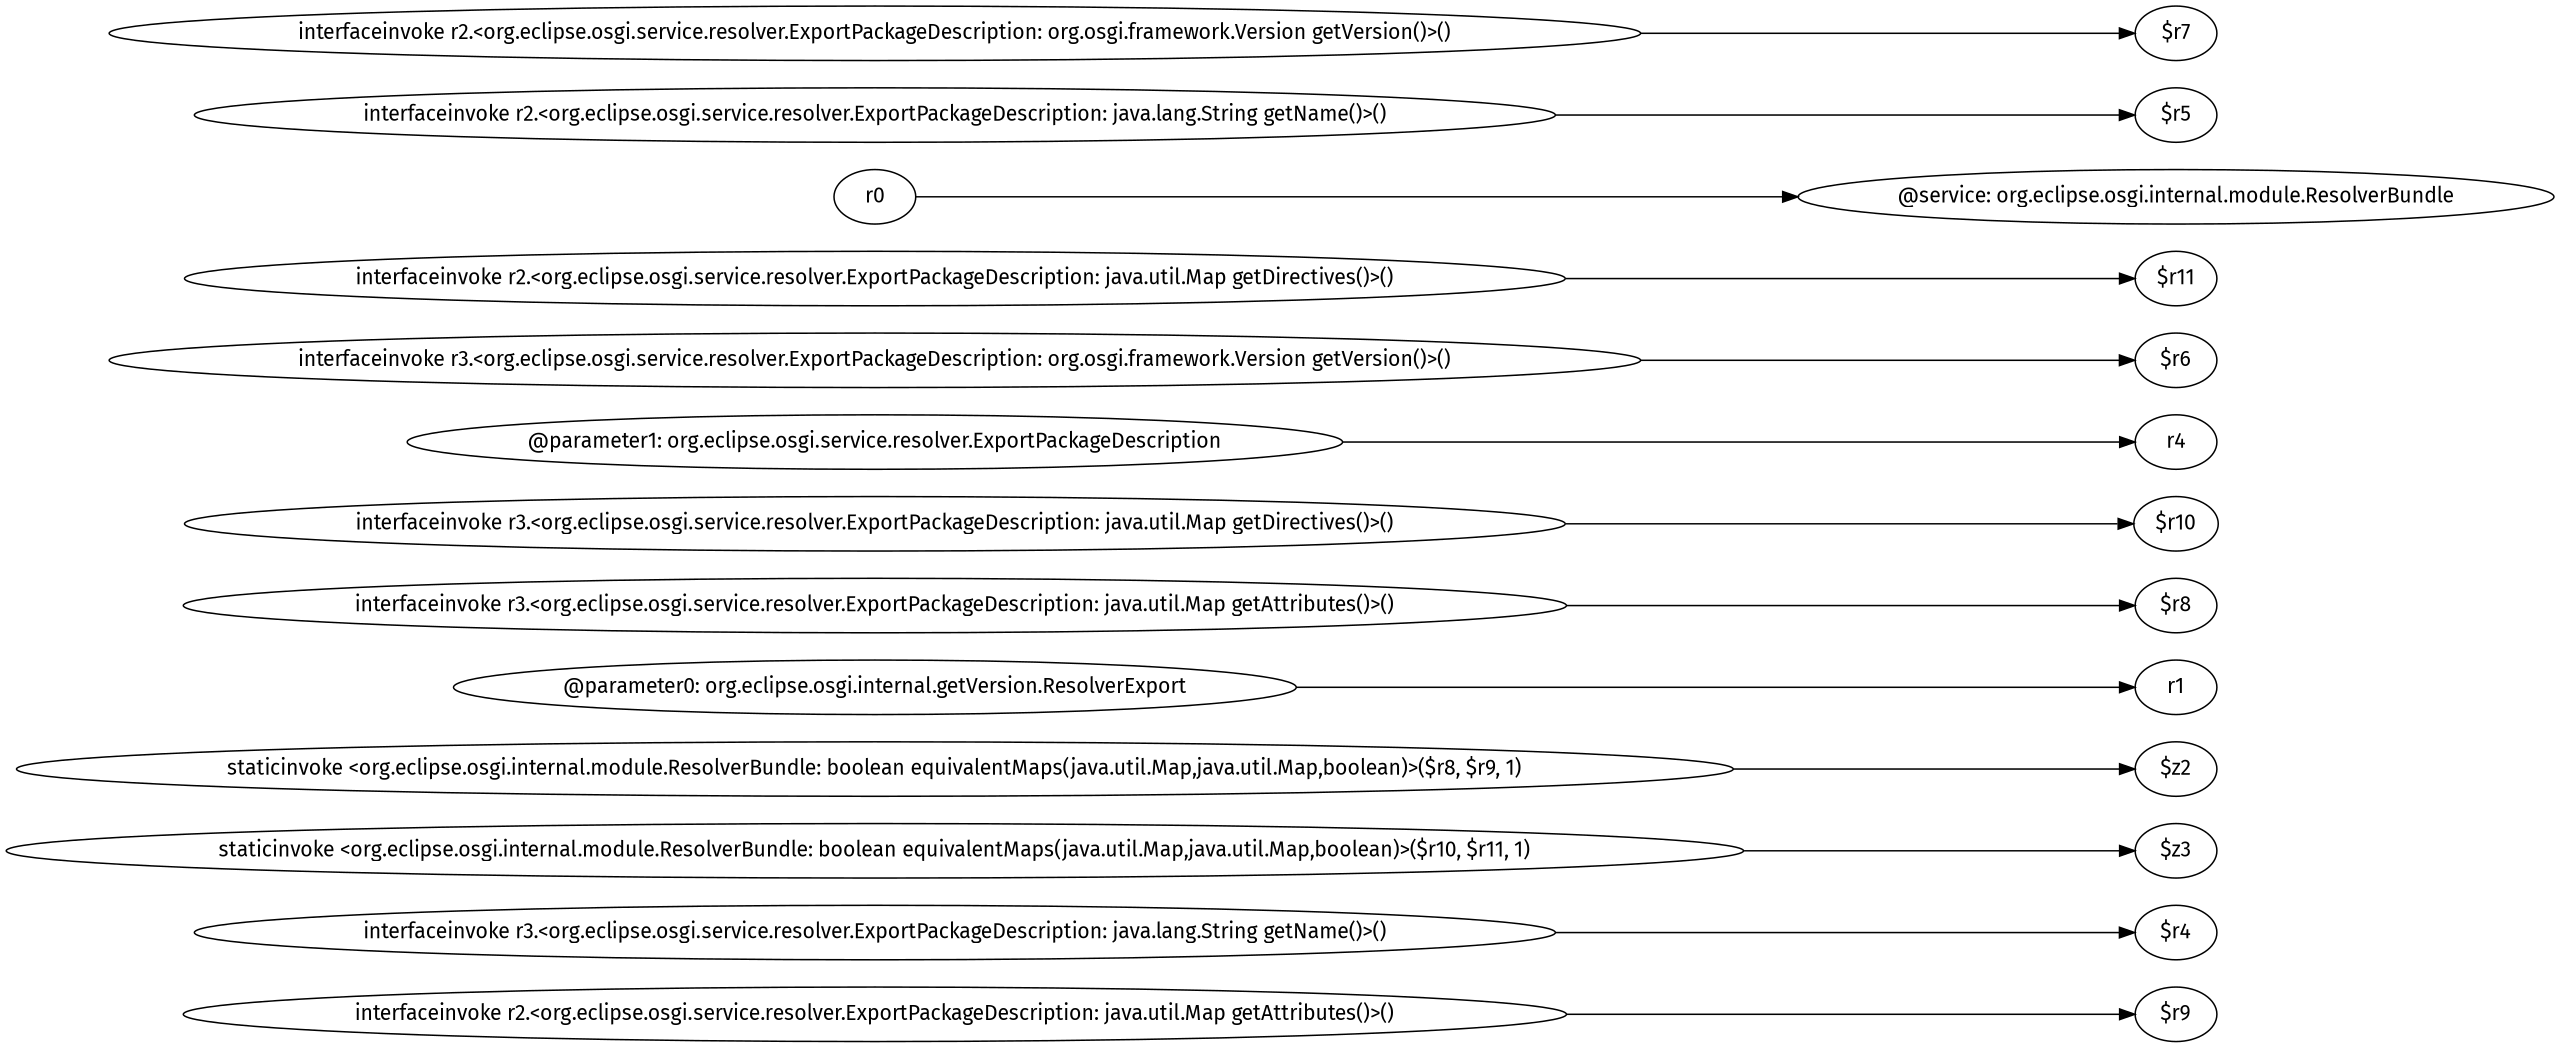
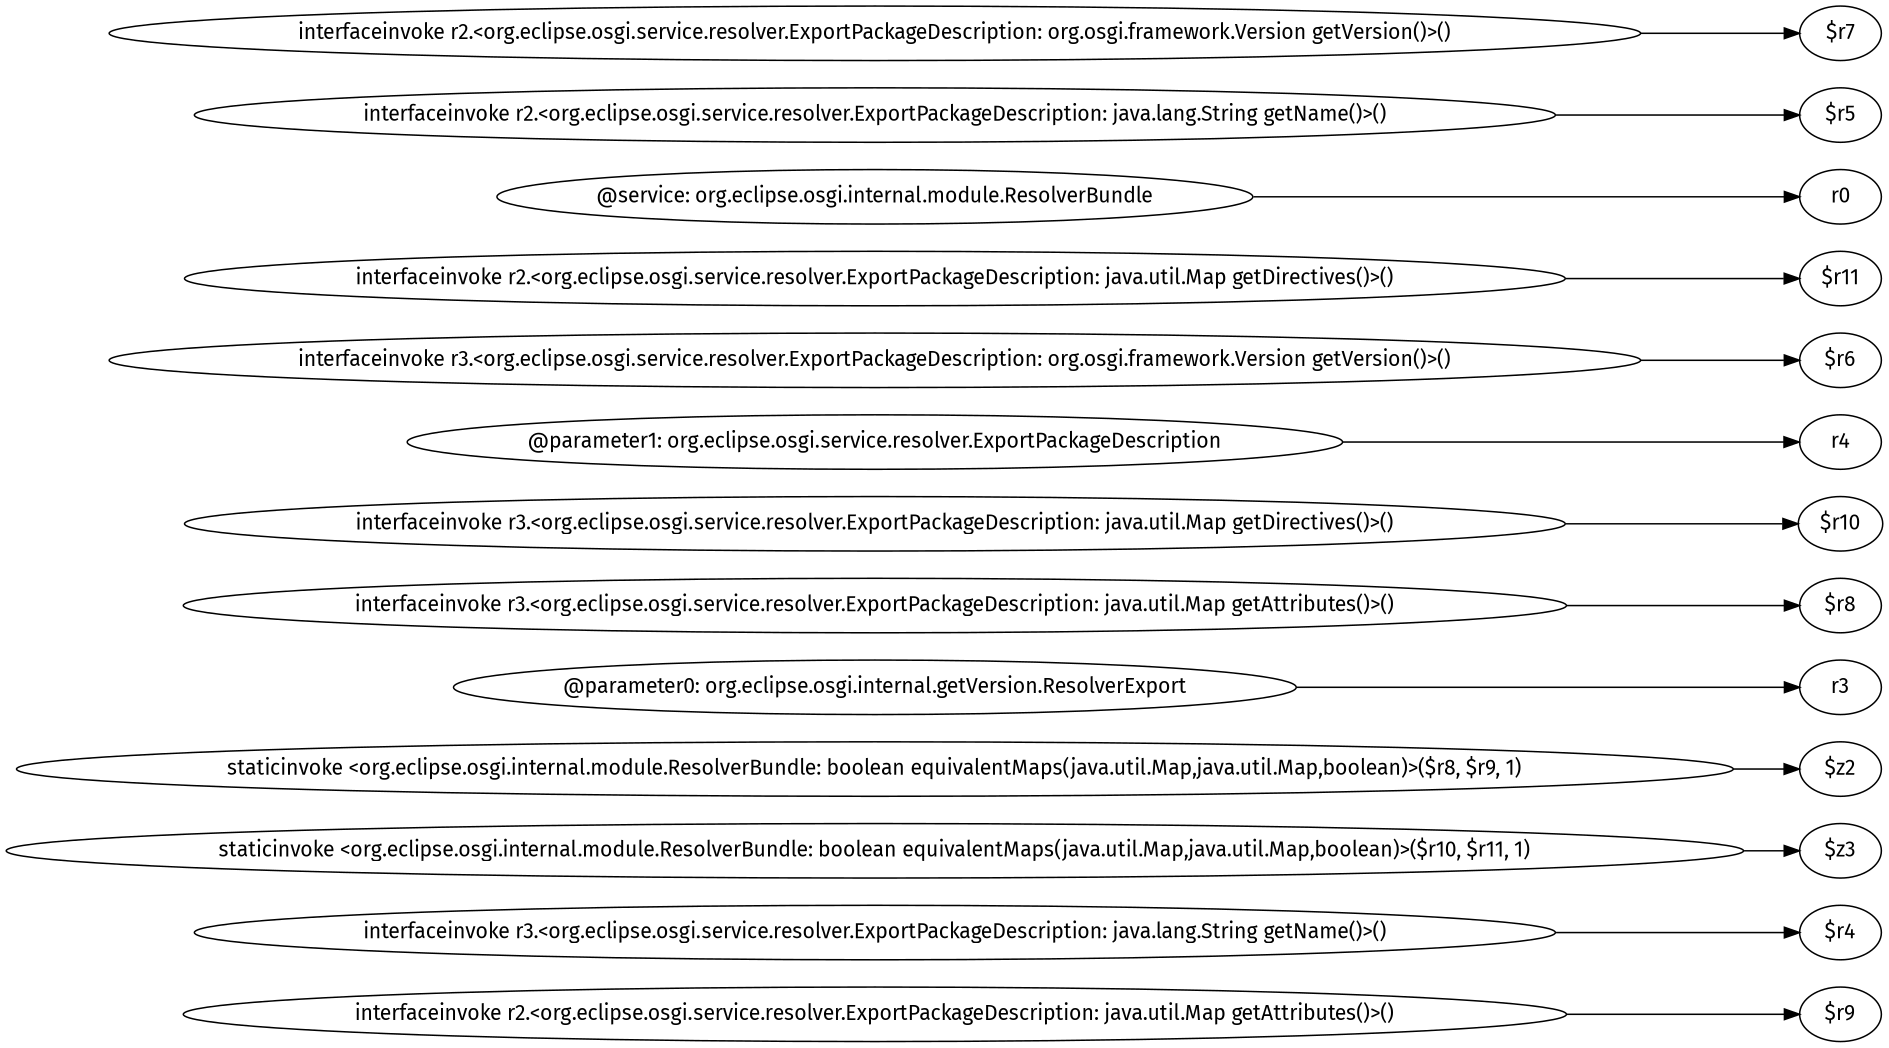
edge "r0" -> "@service: org.eclipse.osgi.internal.module.ResolverBundle": reversed
node "r1": label "r1" -> "r3"
